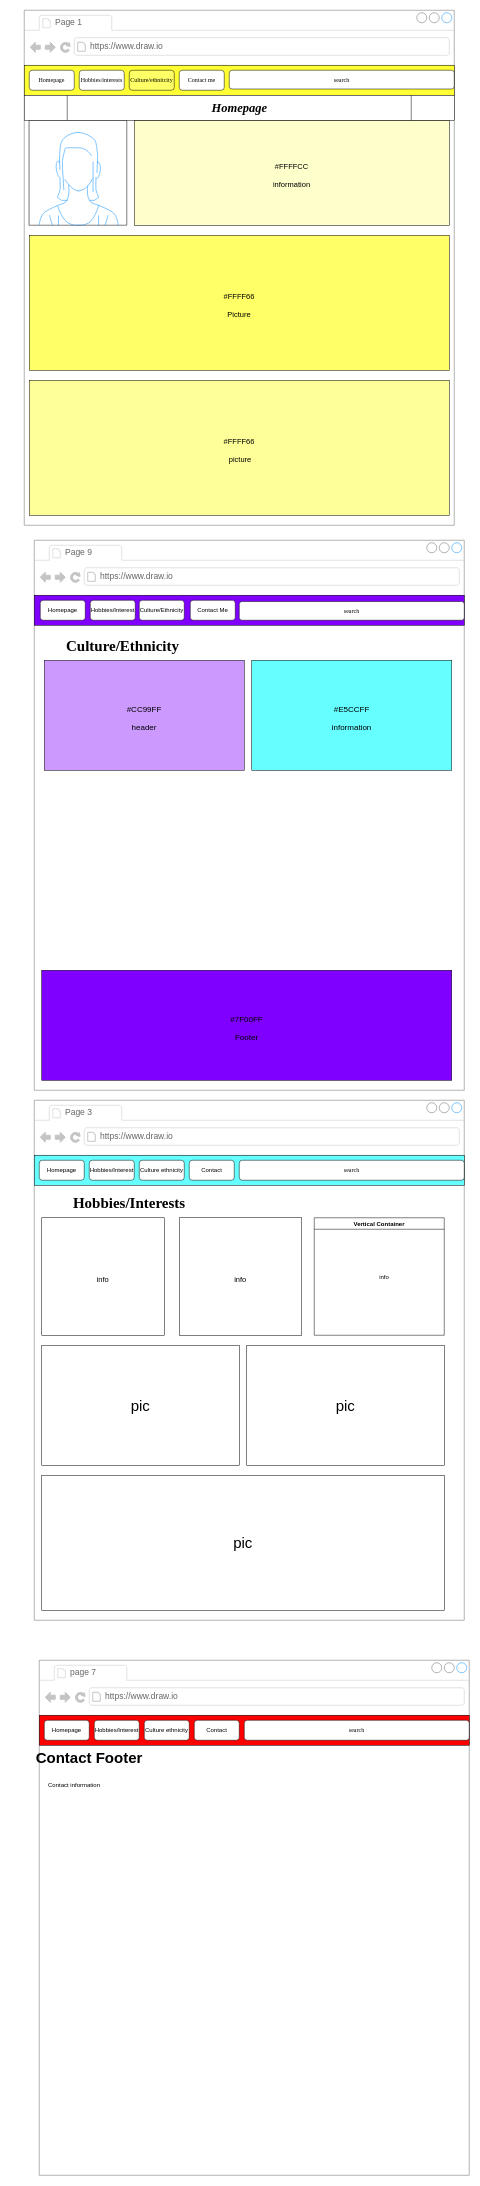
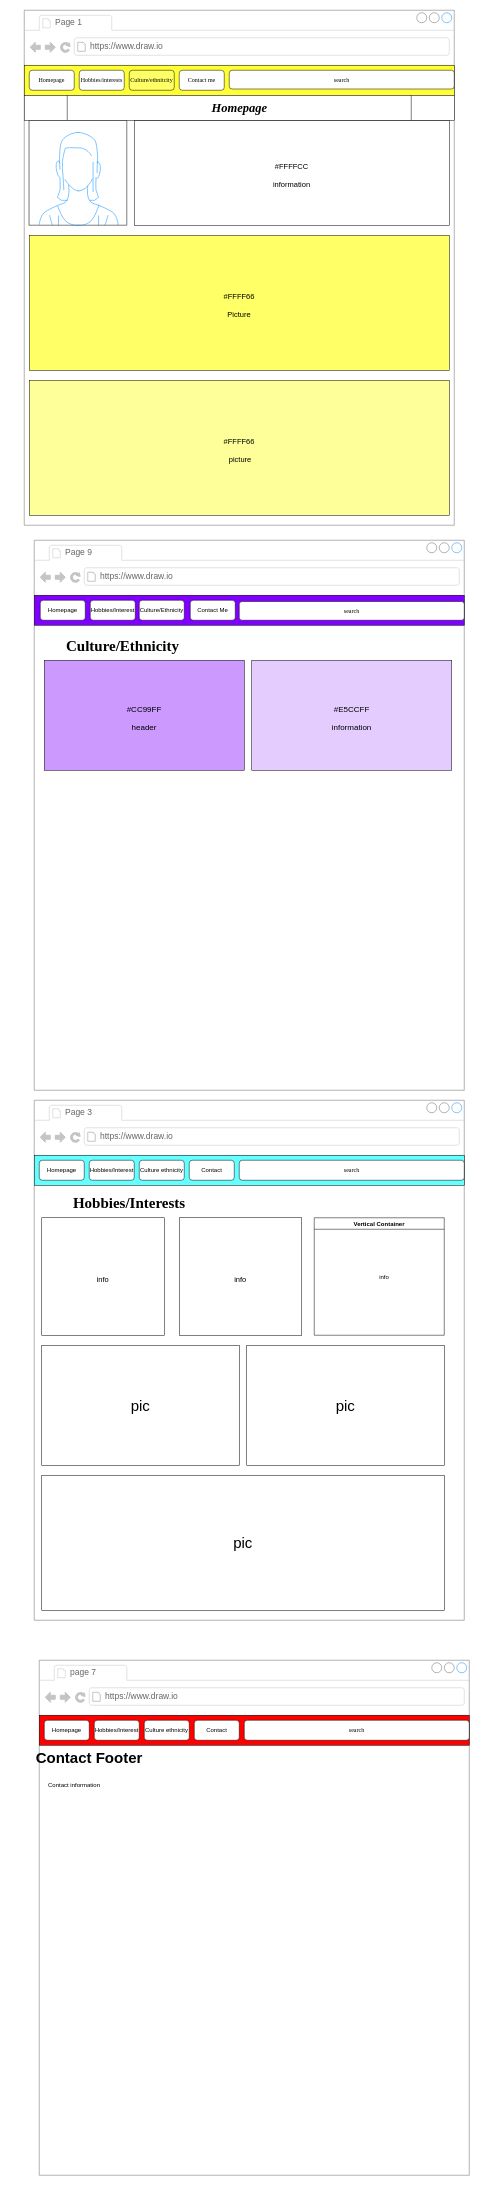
node "#FFFFCC information": fillcolor #ffffcc -> #ffffff
node "#E5CCFF information": fillcolor #66ffff -> #e5ccff
node "#7F00FF Footer": removed
